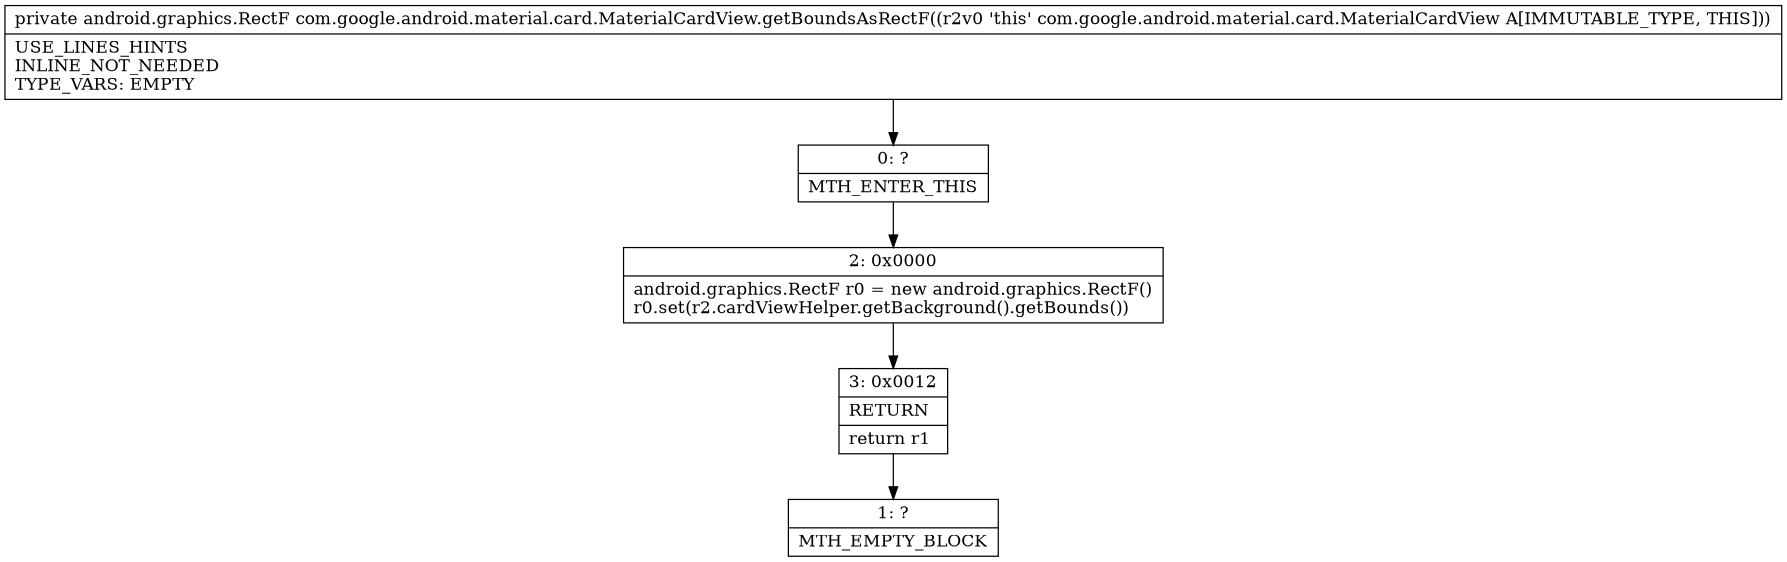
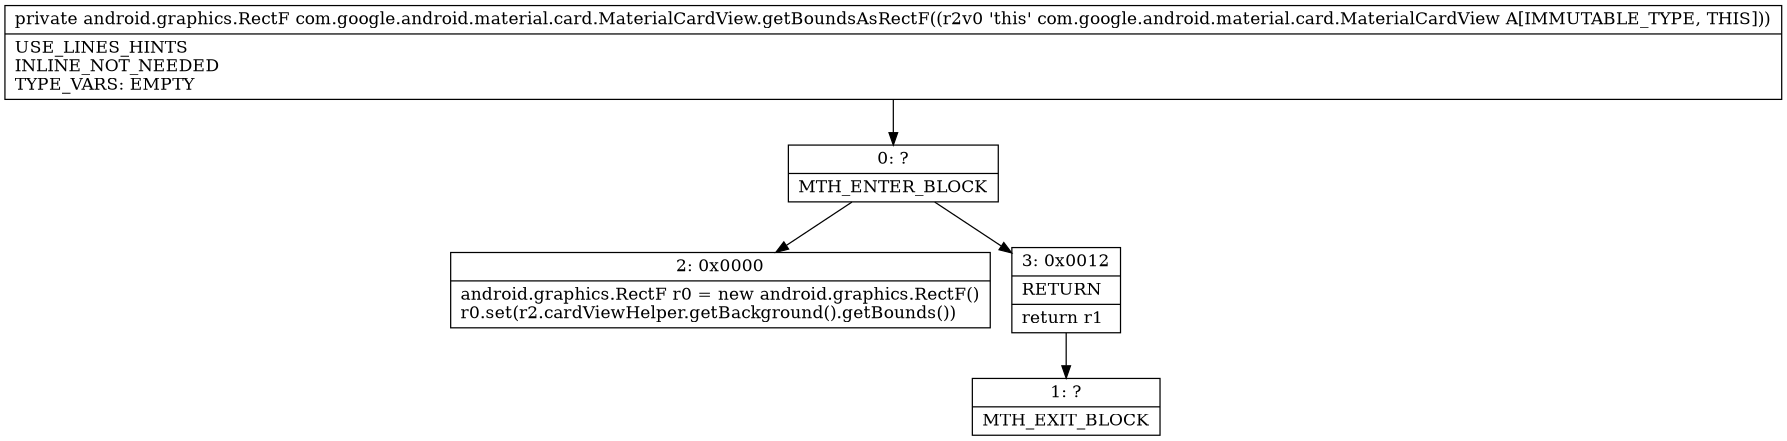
node "0: ?": text "MTH_ENTER_THIS" -> "MTH_ENTER_BLOCK"
edge "2: 0x0000" -> "3: 0x0012": now "0: ?" -> "3: 0x0012"
node "1: ?": text "MTH_EMPTY_BLOCK" -> "MTH_EXIT_BLOCK"
